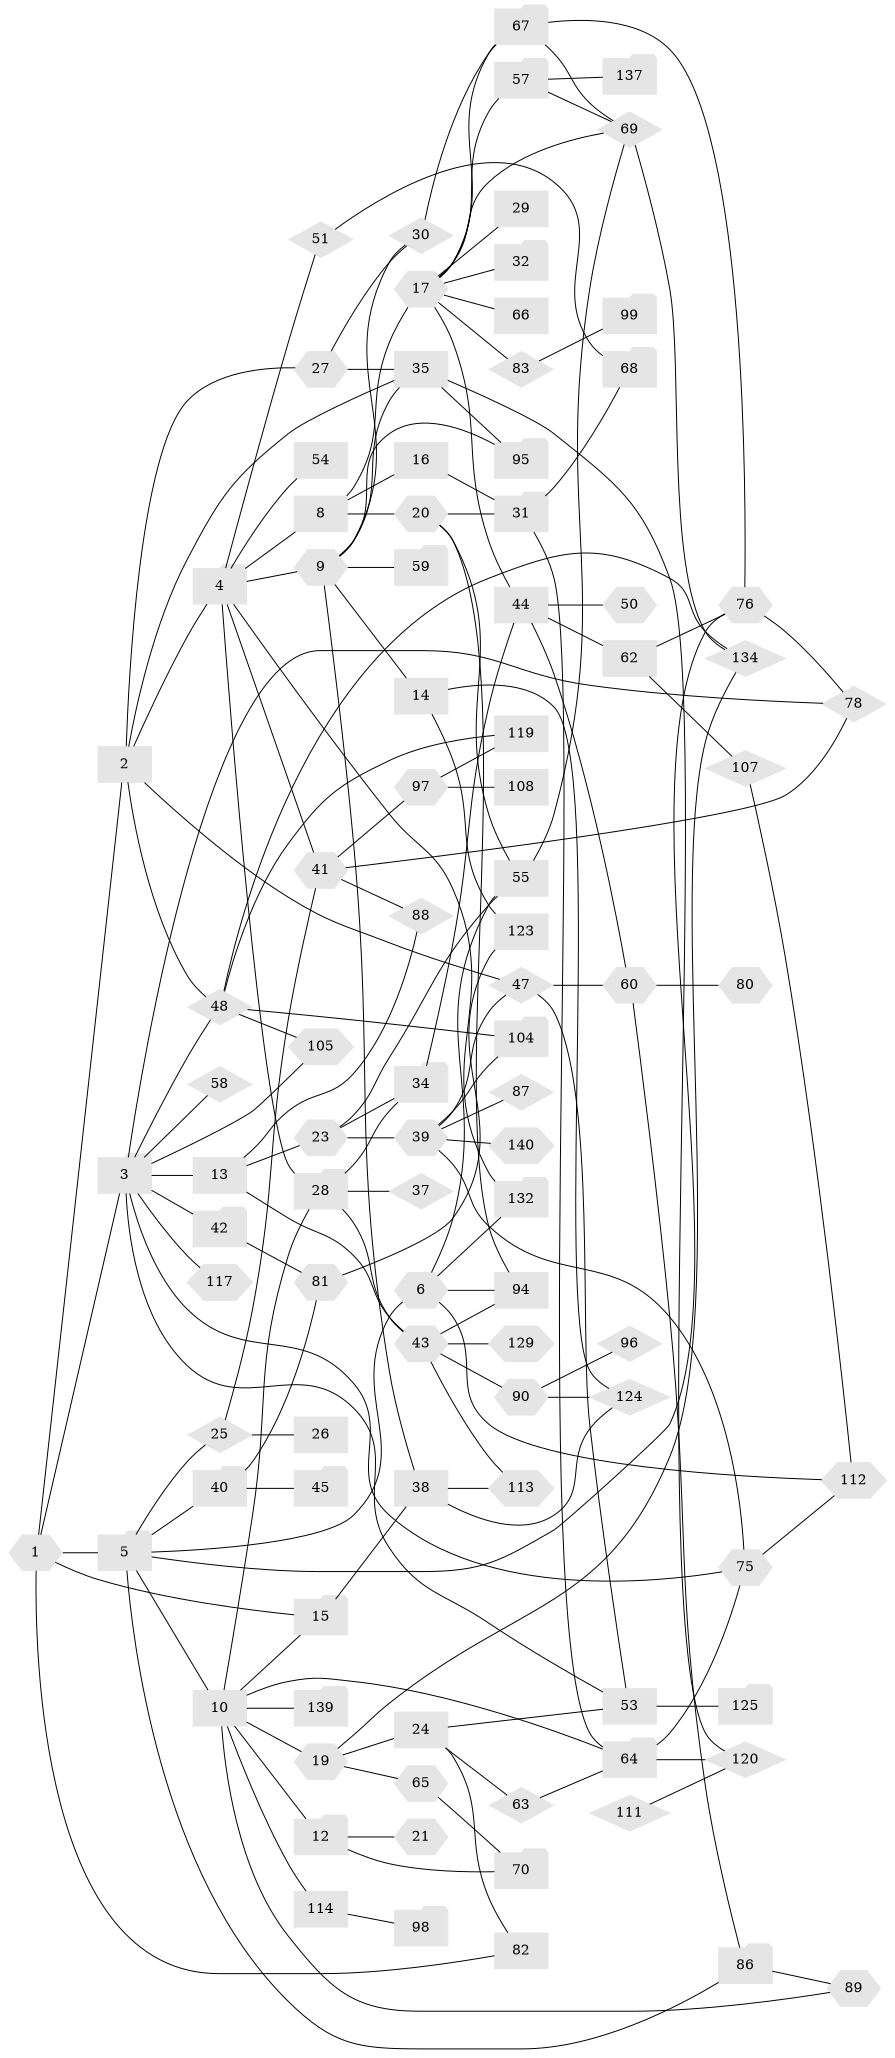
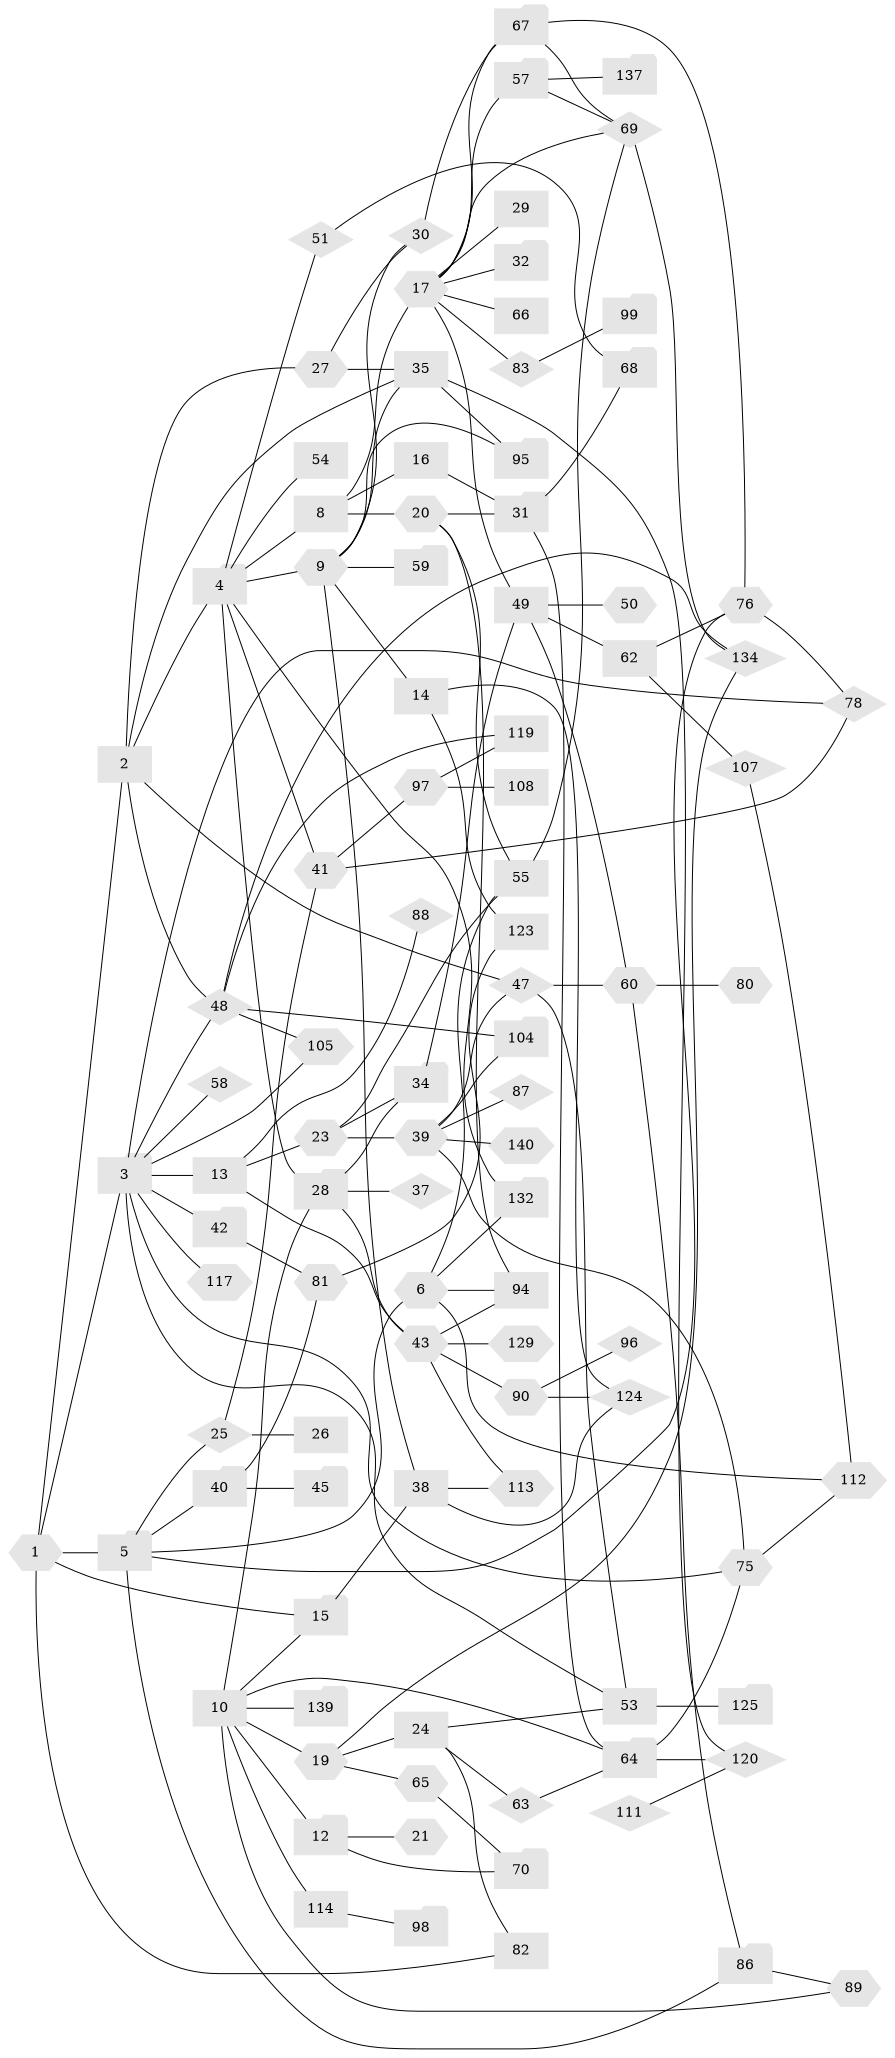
node "44": label "44" -> "49"
edge "41" -- "88": removed
edge "5" -- "10": removed
